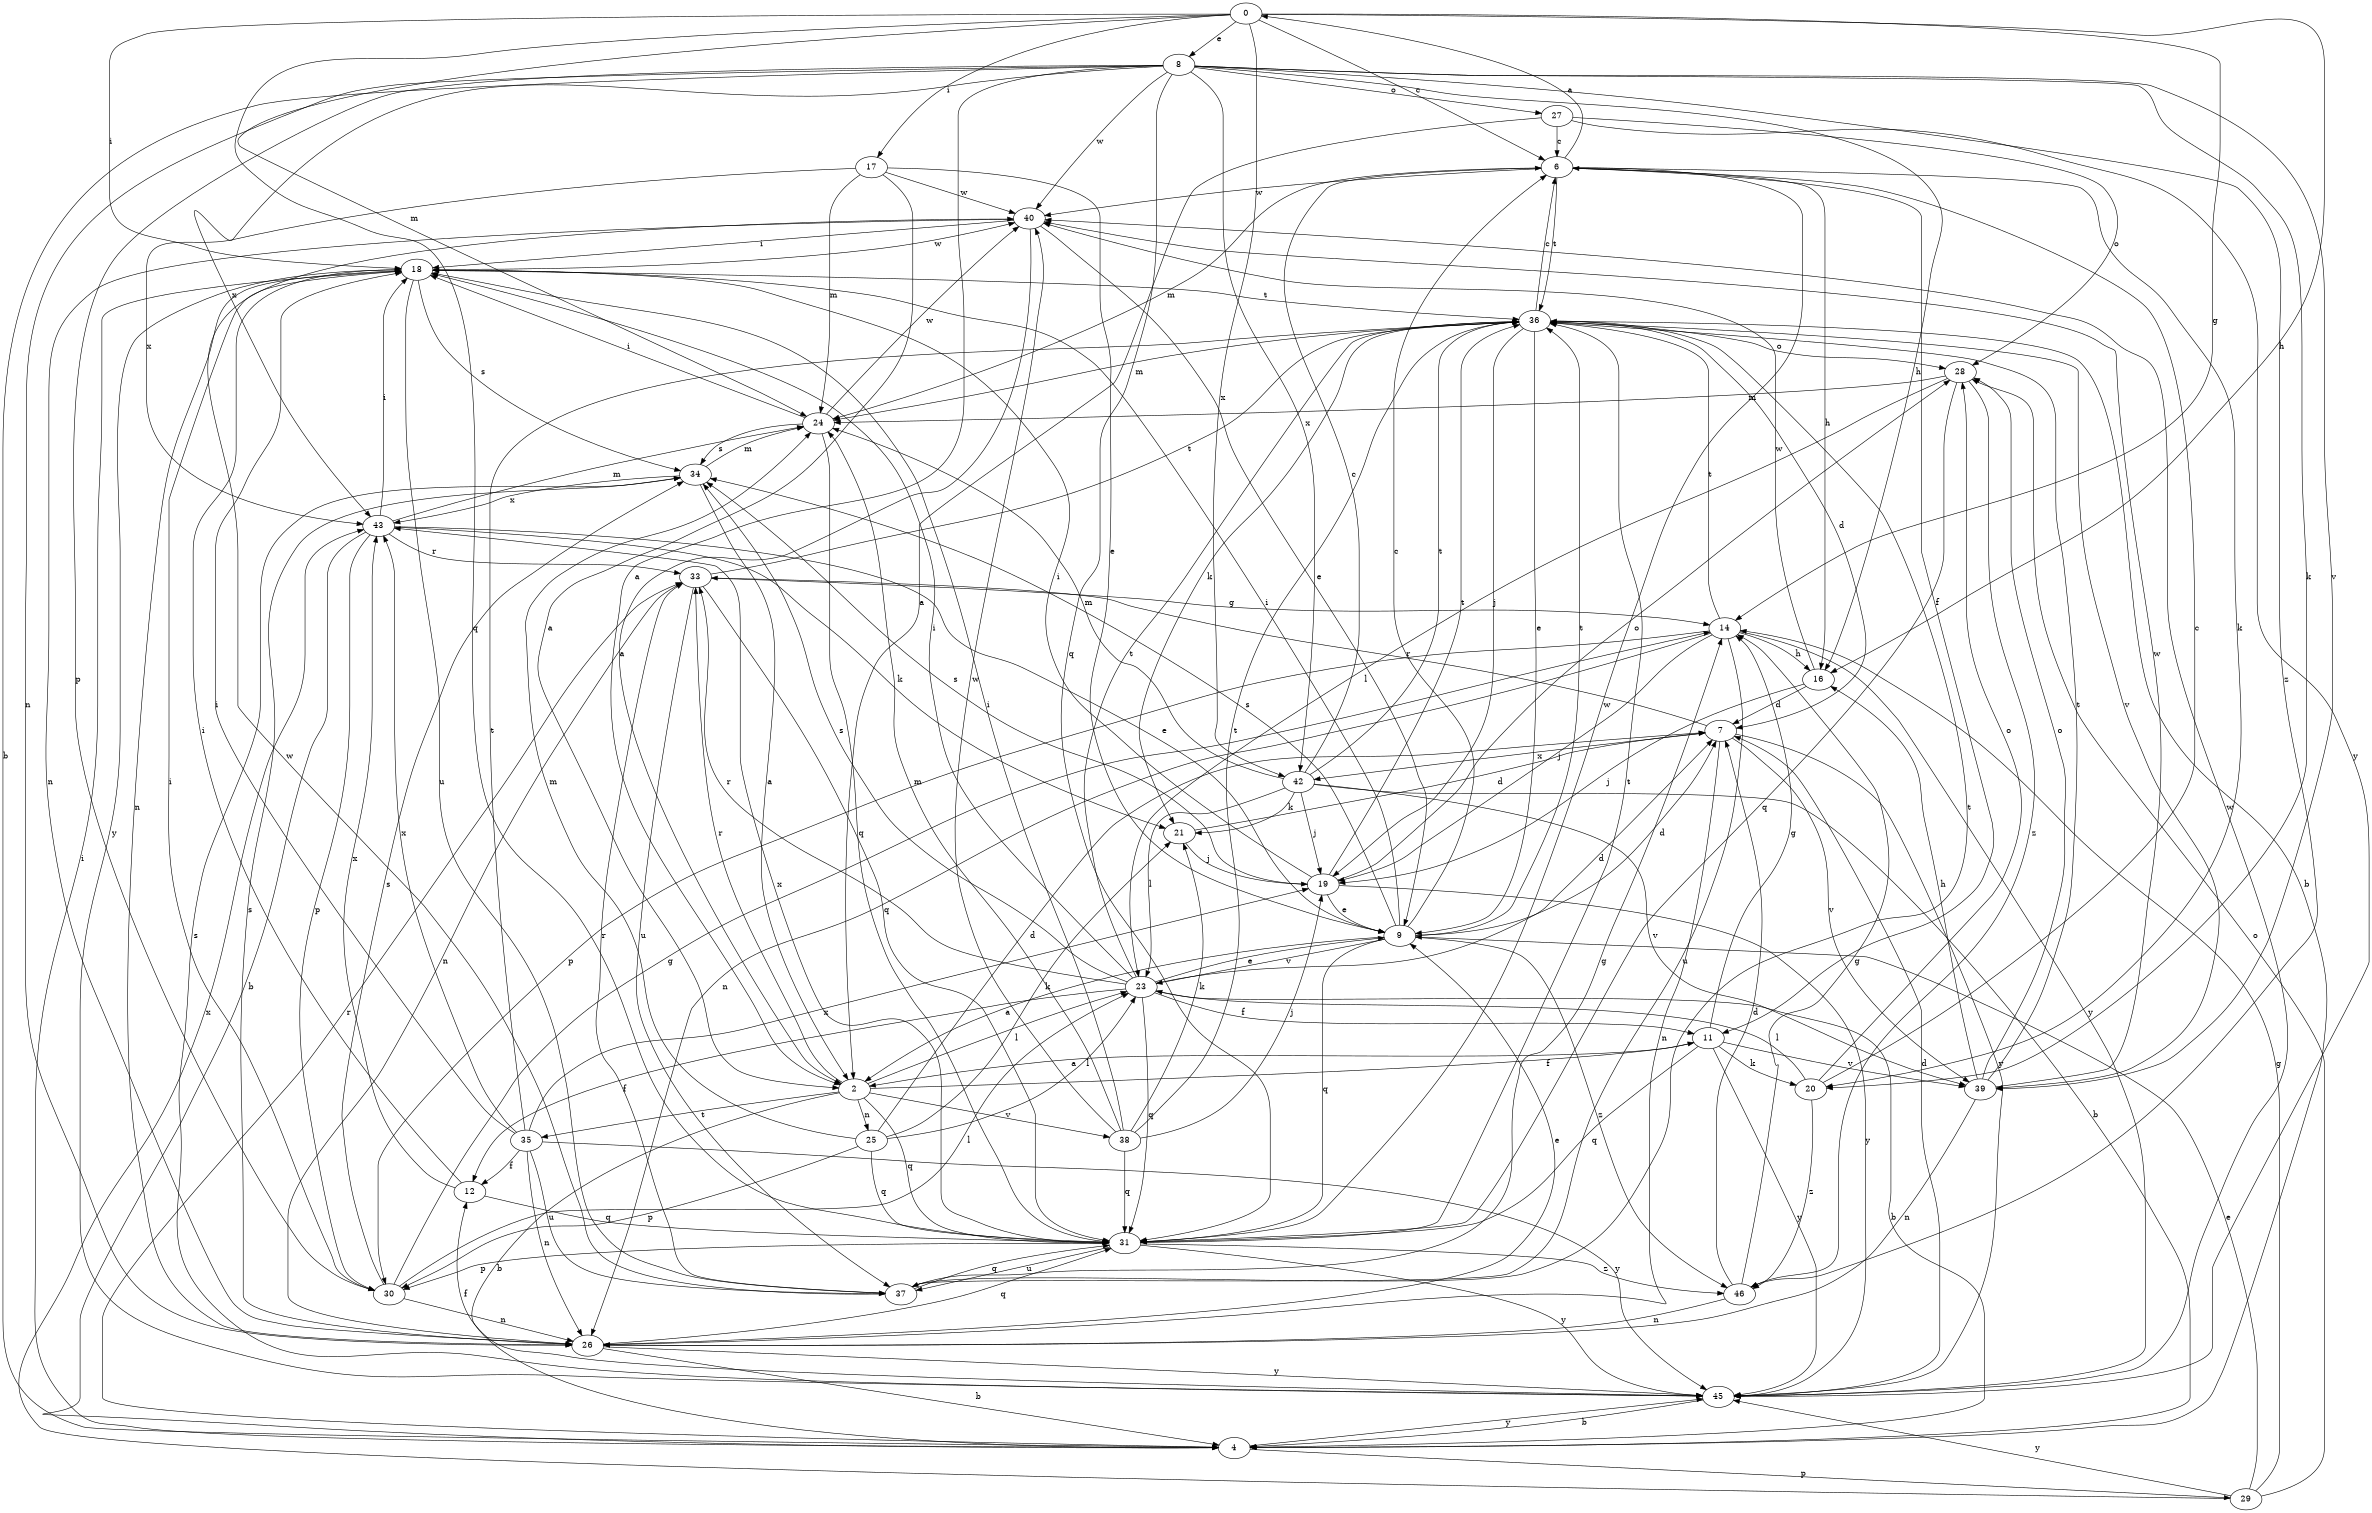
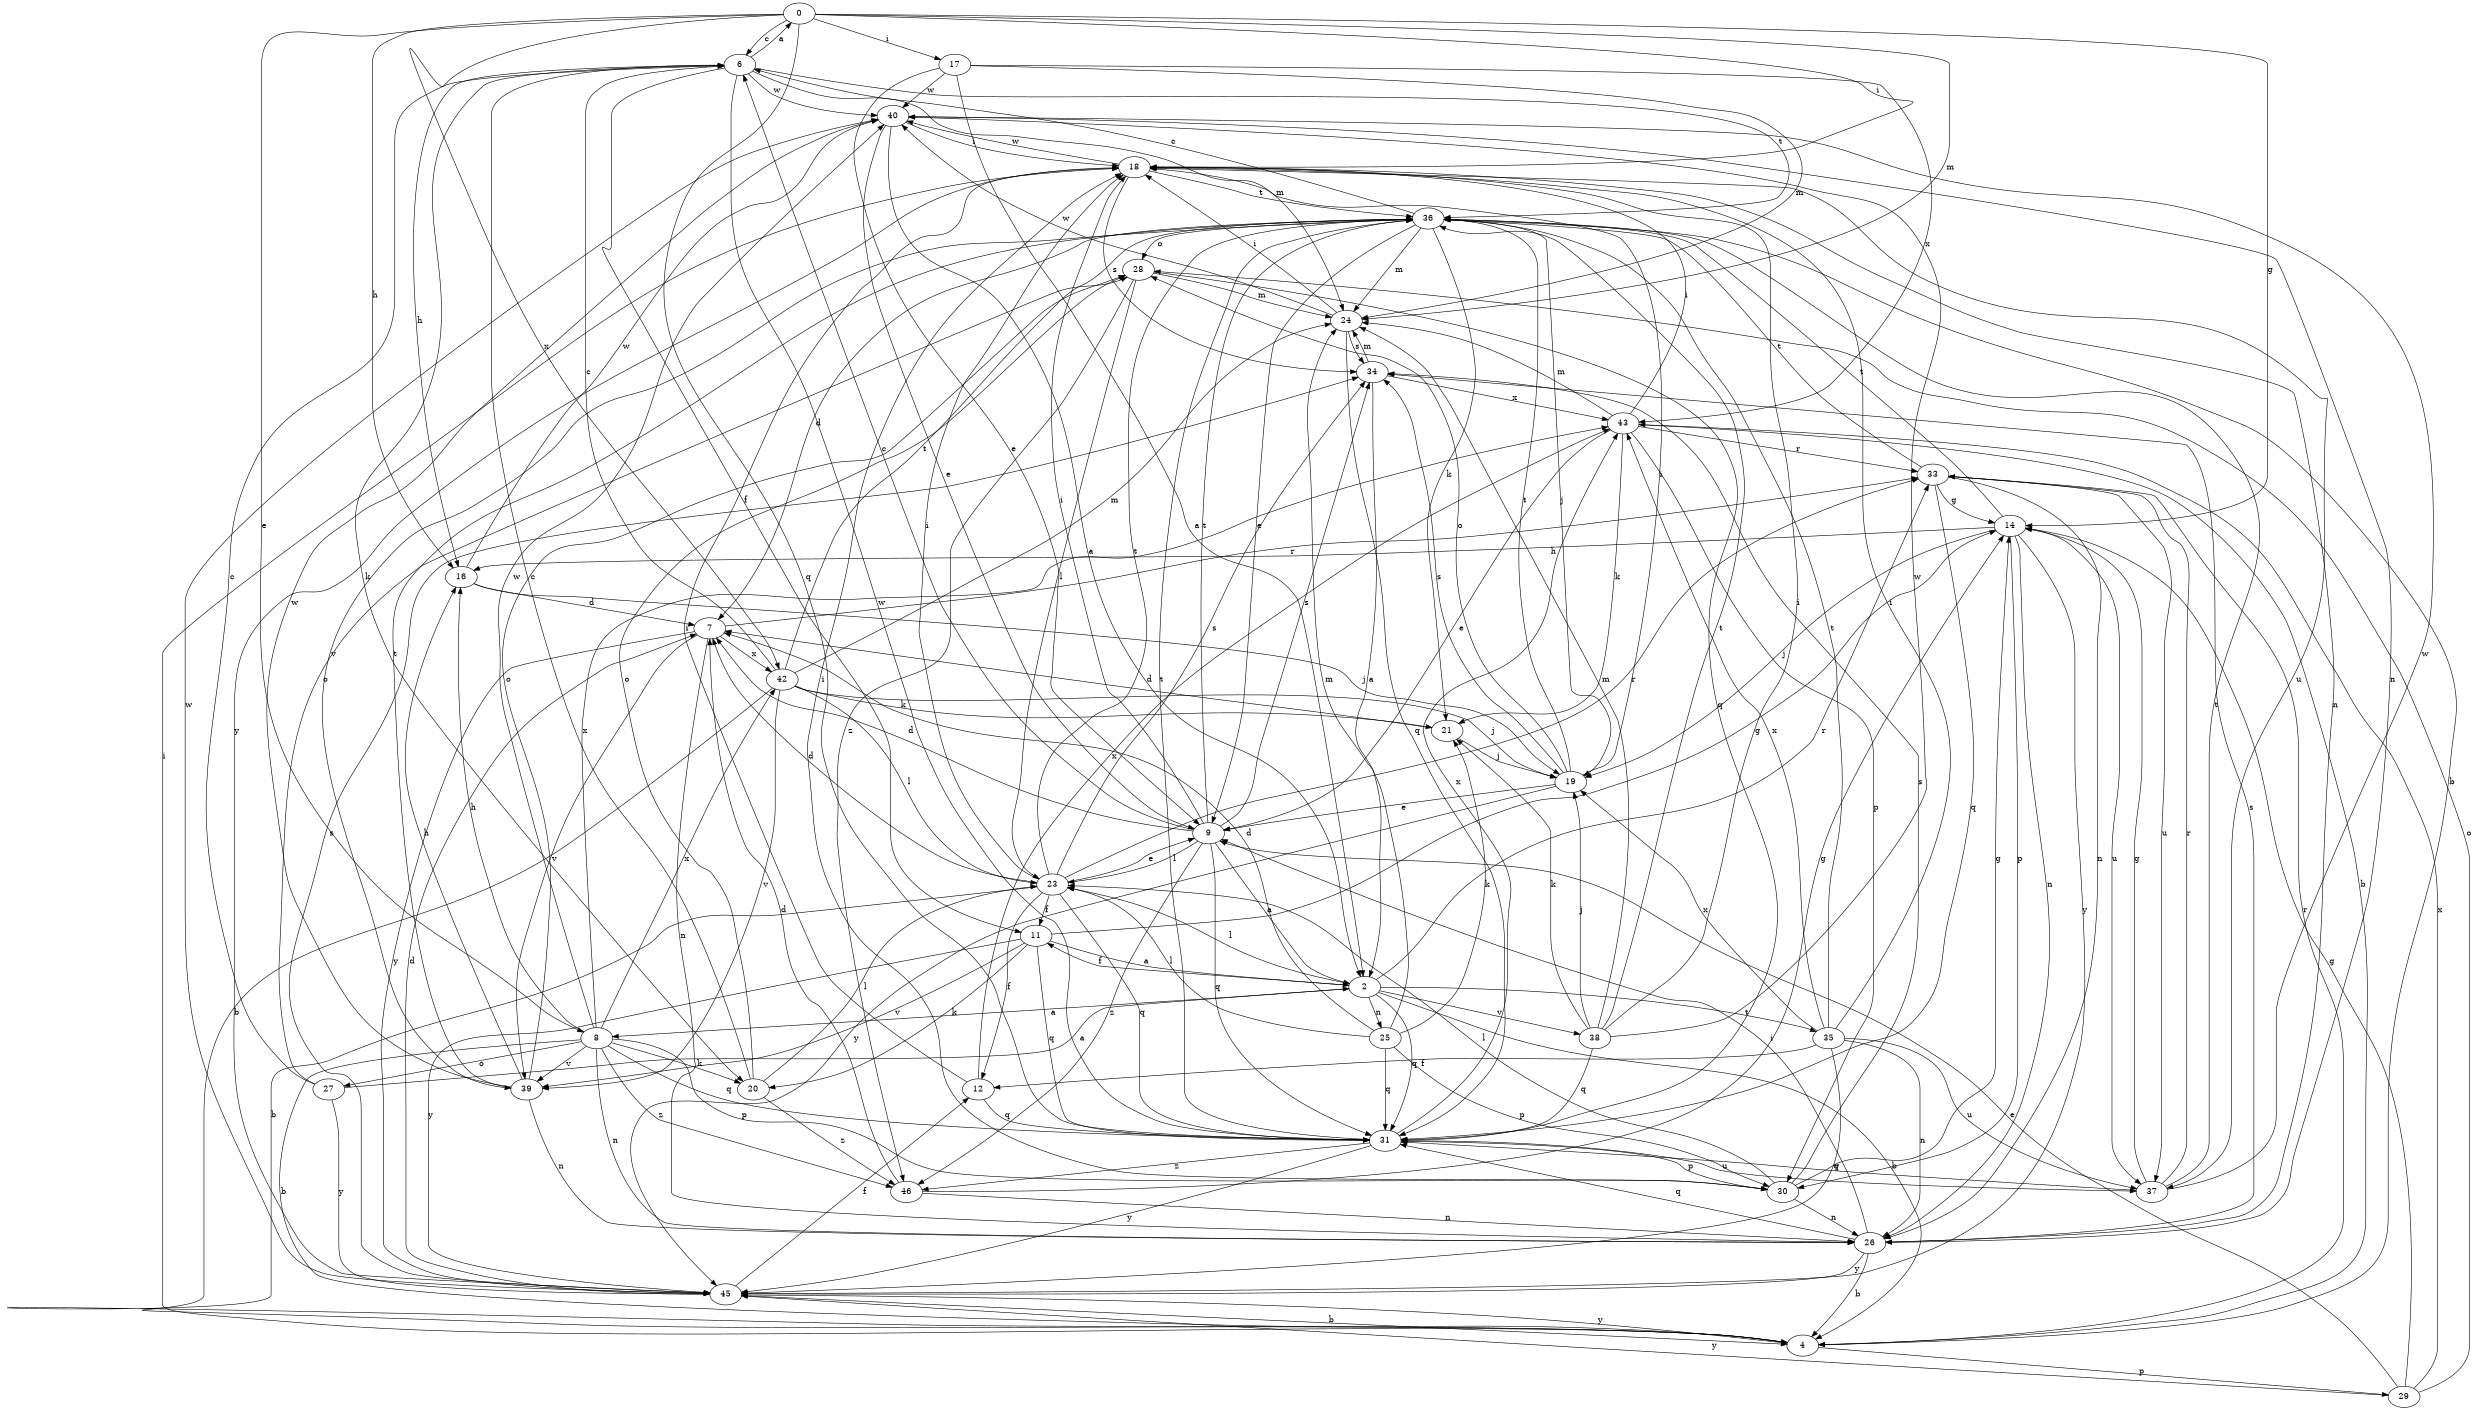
edge "8" -> "2": reversed
edge "9" -> "23": label "v" -> "l"
edge "26" -> "9": label "e" -> "i"
